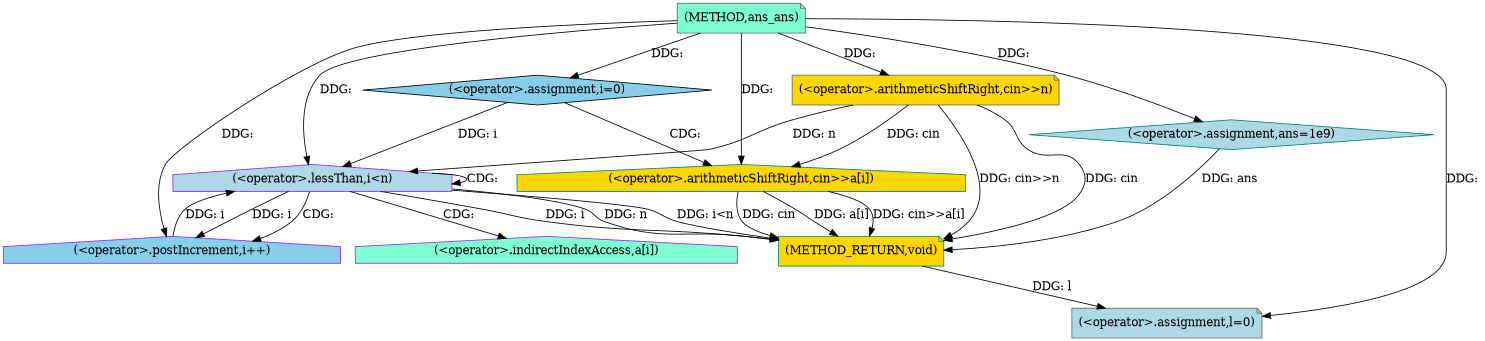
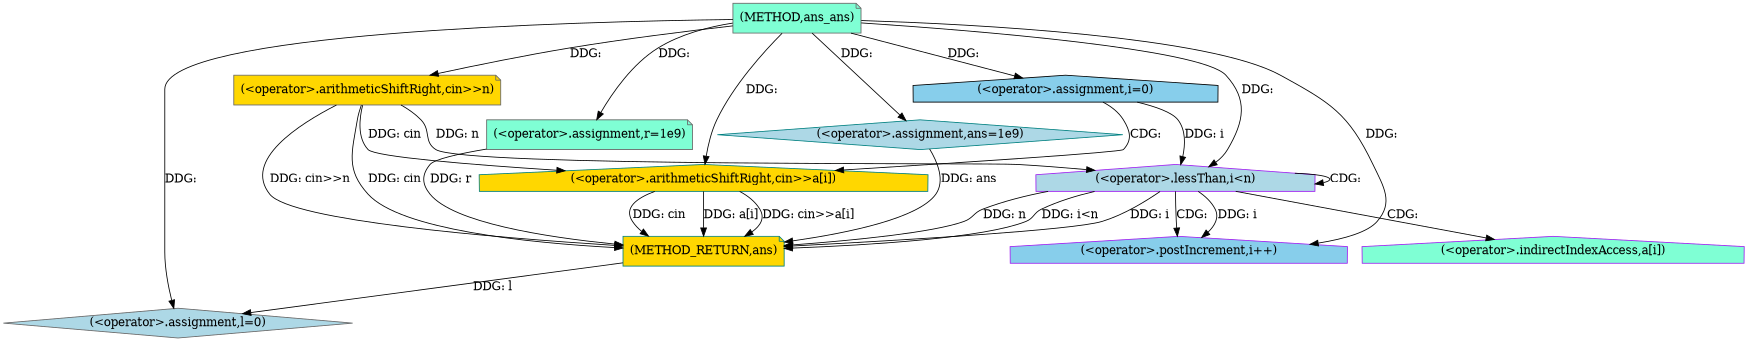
node "(<operator>.assignment,i=0)": shape diamond -> house
node "(<operator>.assignment,r=1e9)": added
edge "(<operator>.postIncrement,i++)" -> "(<operator>.lessThan,i<n)": removed, label "DDG: i"
node "(METHOD_RETURN,void)": label "(METHOD_RETURN,void)" -> "(METHOD_RETURN,ans)"
node "(<operator>.assignment,l=0)": shape note -> diamond
